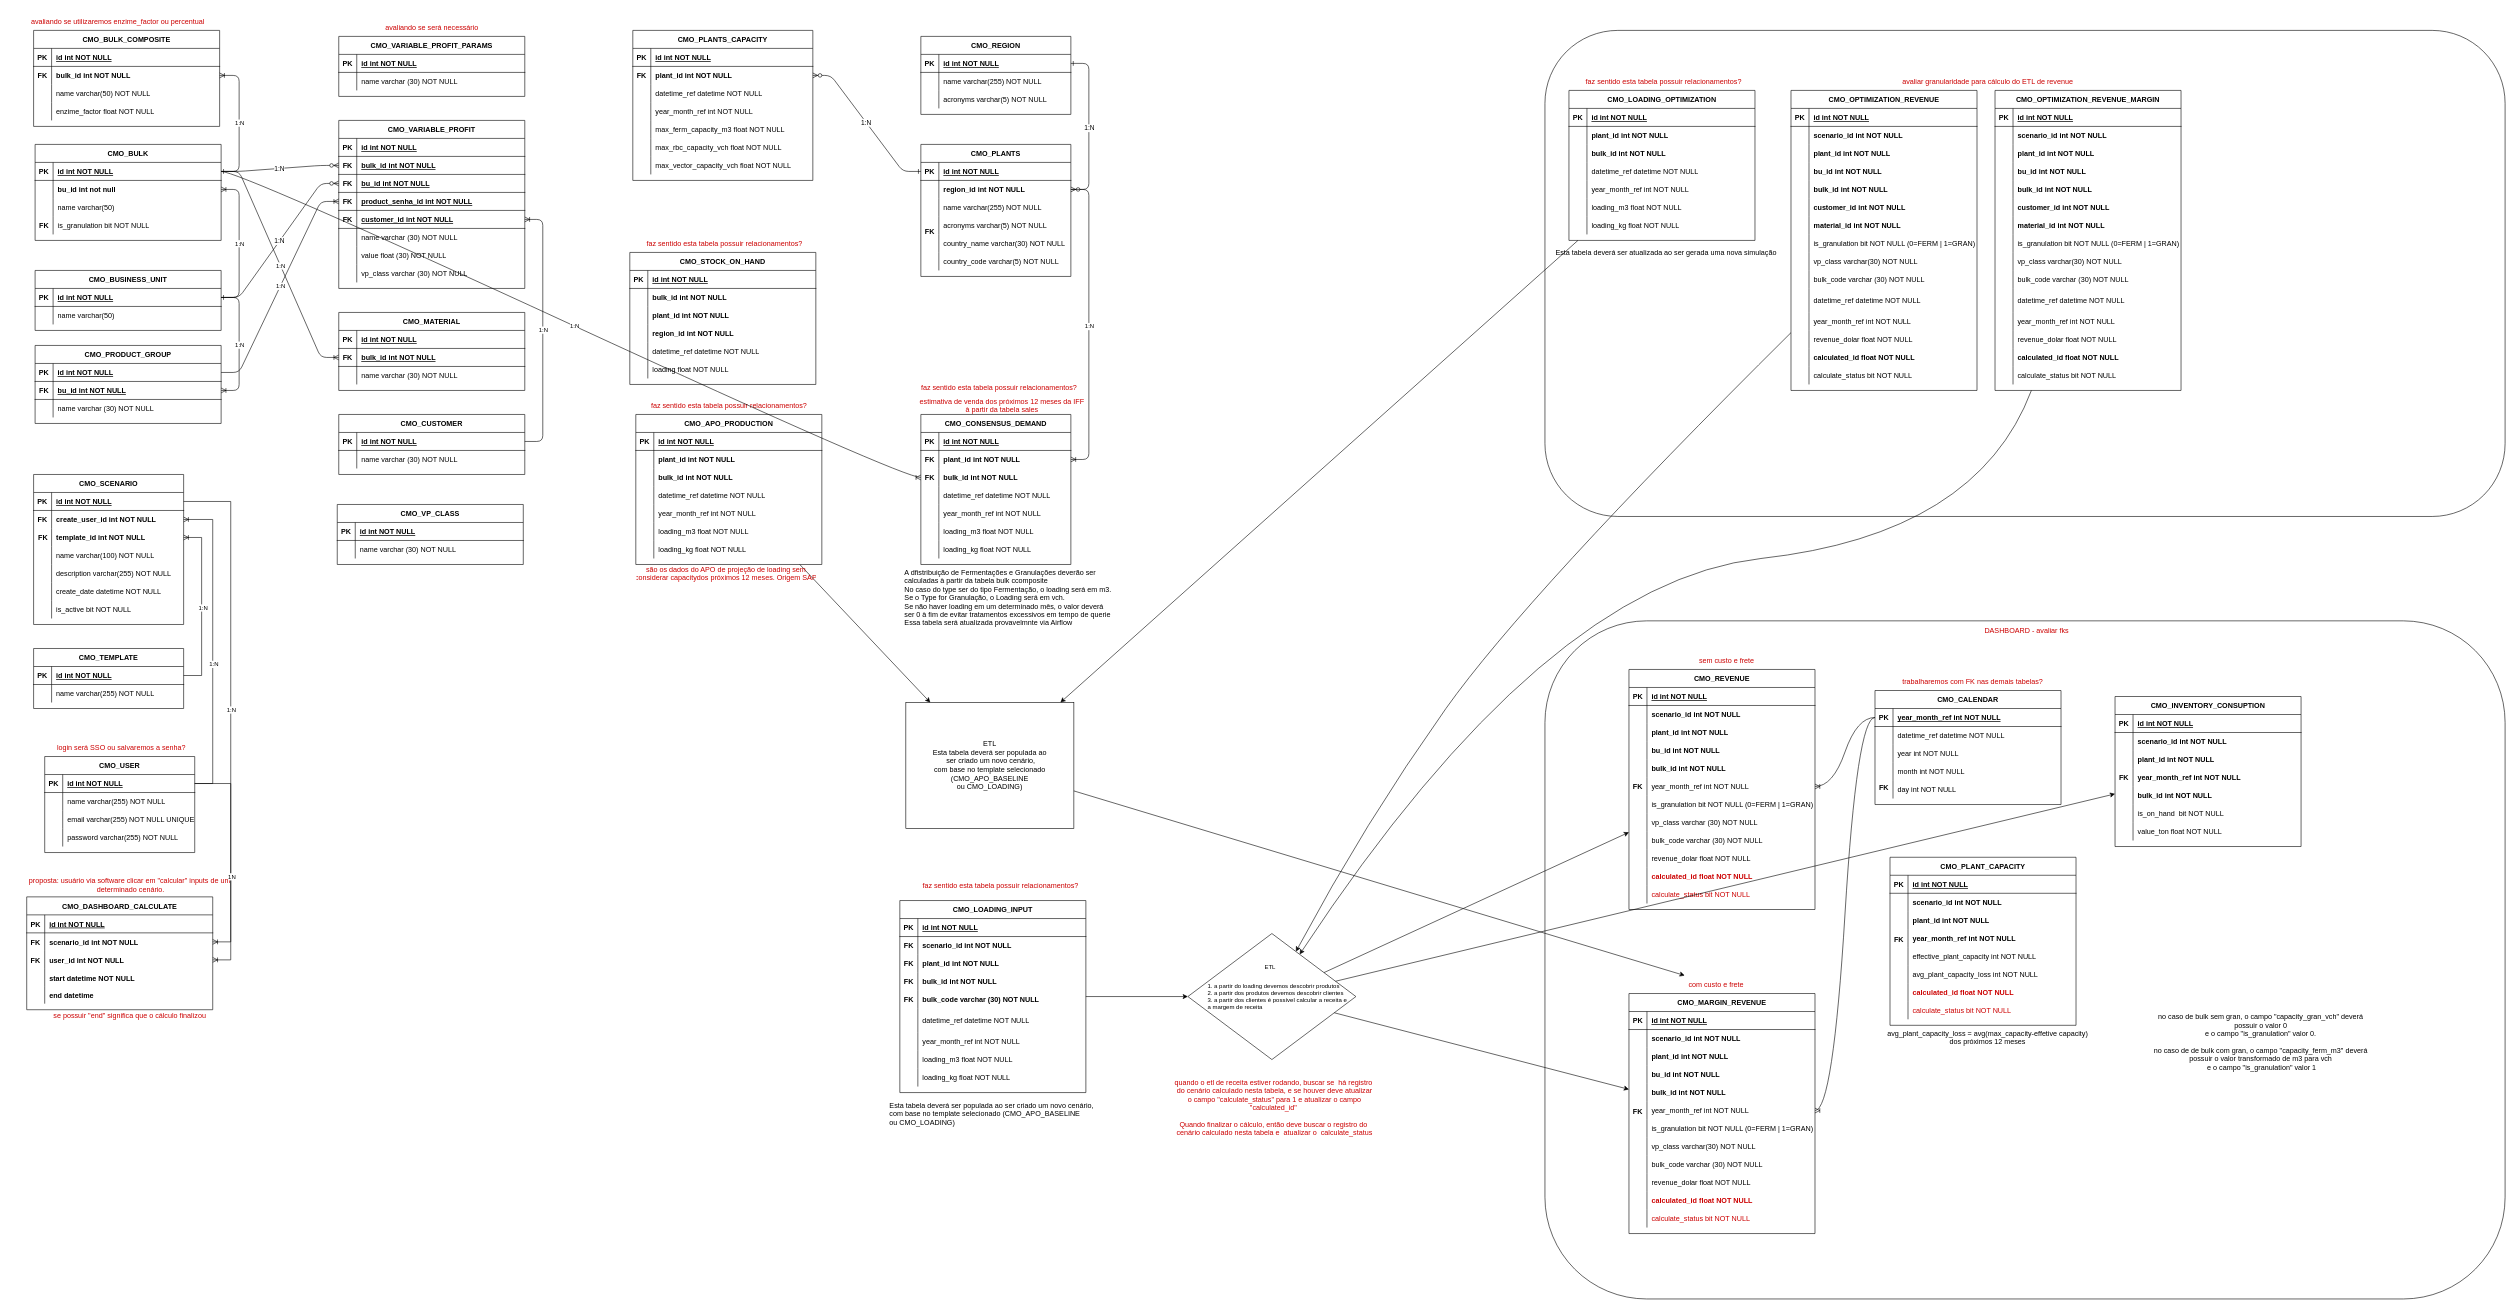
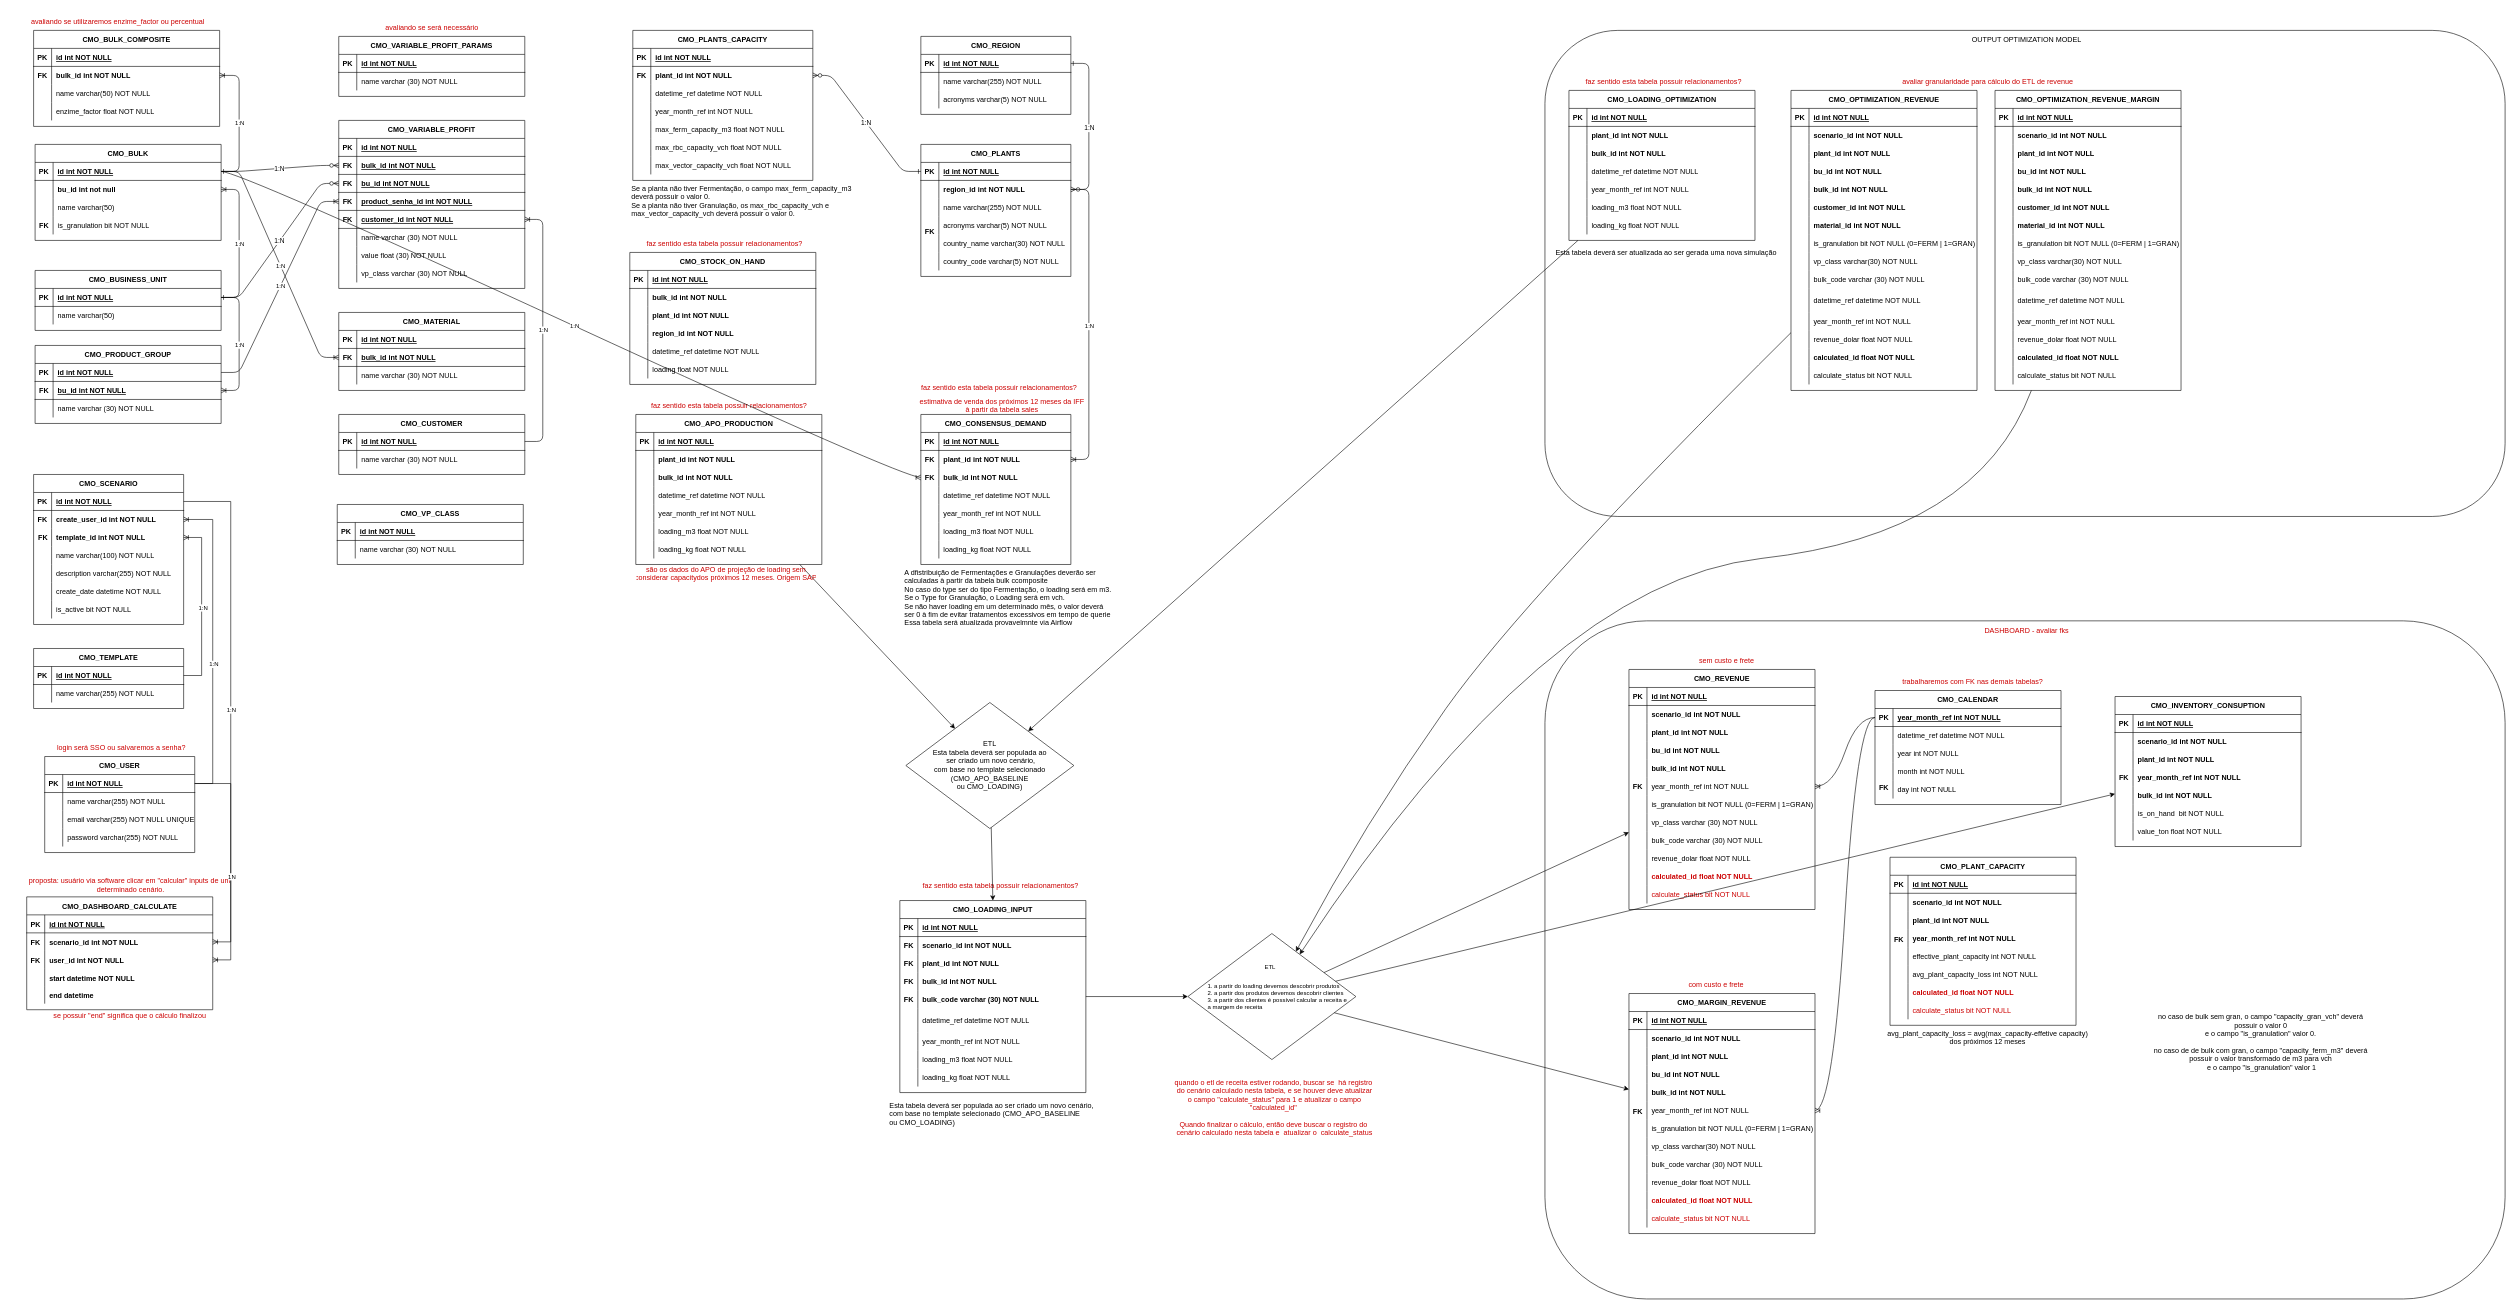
node "OUTPUT OPTIMIZATION MODEL": added
node "Se a planta não tiver Fermentação, o campo max_ferm_capacity_m3 deverá possuir o valor 0. Se a planta não tiver Granulação, os max_rbc_capacity_vch e max_vector_capacity_vch deverá possuir o valor 0.": added
node "ETL Esta tabela deverá ser populada ao ser criado um novo cenário,com base no template selecionado (CMO_APO_BASELINEou CMO_LOADING)": shape rectangle -> diamond
edge "ETL Esta tabela deverá ser populada ao ser criado um novo cenário,com base no template selecionado (CMO_APO_BASELINEou CMO_LOADING)" -> "com custo e frete": now "ETL Esta tabela deverá ser populada ao ser criado um novo cenário,com base no template selecionado (CMO_APO_BASELINEou CMO_LOADING)" -> "CMO_LOADING_INPUT"
